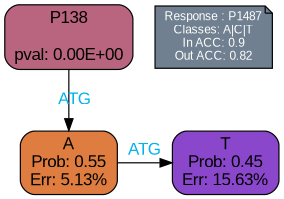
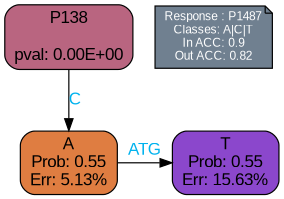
edge "P138 pval: 0.00E+00" -> "A Prob: 0.55 Err: 5.13%": label "ATG" -> "C"
node "T Prob: 0.45 Err: 15.63%": label "T Prob: 0.45 Err: 15.63%" -> "T Prob: 0.55 Err: 15.63%"
